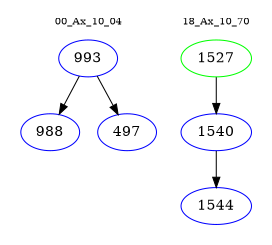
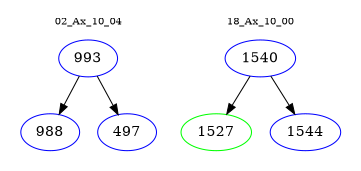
cluster "00_Ax_10_04": label "00_Ax_10_04" -> "02_Ax_10_04"
cluster "18_Ax_10_70": label "18_Ax_10_70" -> "18_Ax_10_00"
edge "1527" -> "1540": reversed
